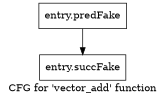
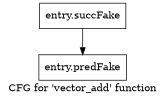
edge "entry.predFake" -> "entry.succFake": reversed
